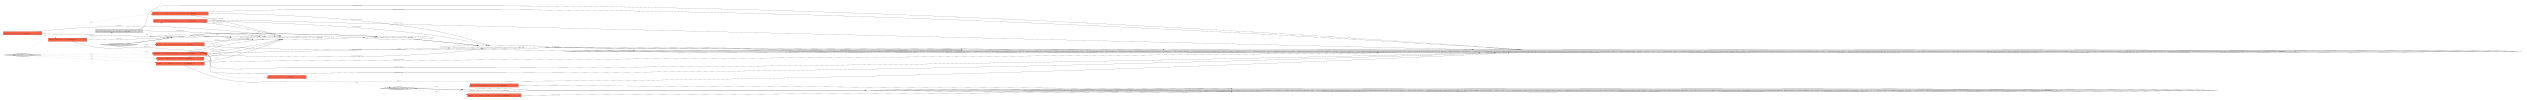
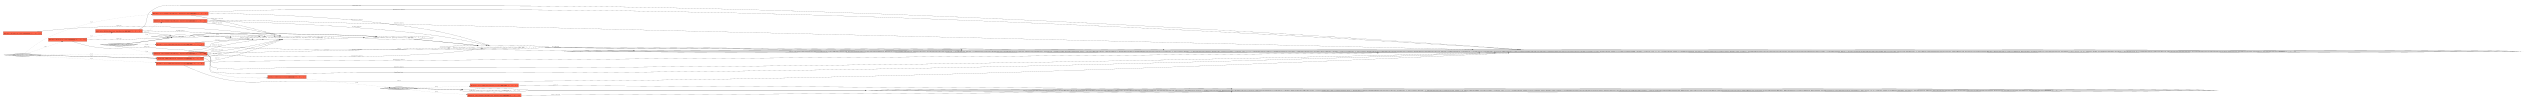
node "@Nullable DBDDataReceiver keysReceiver@@@2@@@['1', '0', '0']": fillcolor lightgray -> tomato
edge "@NotNull DBCSession session@@@2@@@['1', '0', '0']" -> "useUpsert(session)@@@3@@@['1', '1', '0']": now "@Nullable DBDDataReceiver keysReceiver@@@2@@@['1', '0', '0']" -> "useUpsert(session)@@@3@@@['1', '1', '0']"
edge "@NotNull DBCSession session@@@2@@@['1', '0', '0']" -> "@NotNull DBCSession session@@@2@@@['0', '1', '0']": now "updateData['0', '1', '0']" -> "@NotNull DBCSession session@@@2@@@['0', '1', '0']"
edge "updateData['0', '1', '0']" -> "@Nullable DBDDataReceiver keysReceiver@@@2@@@['0', '1', '0']": style dotted -> bold
